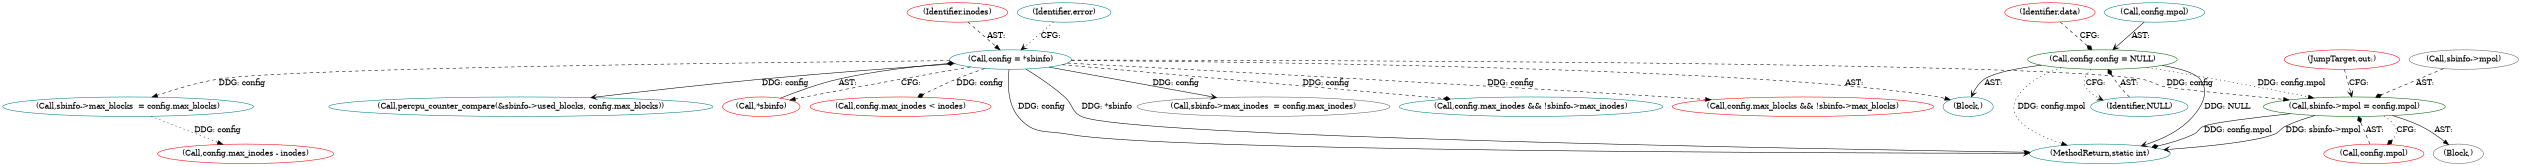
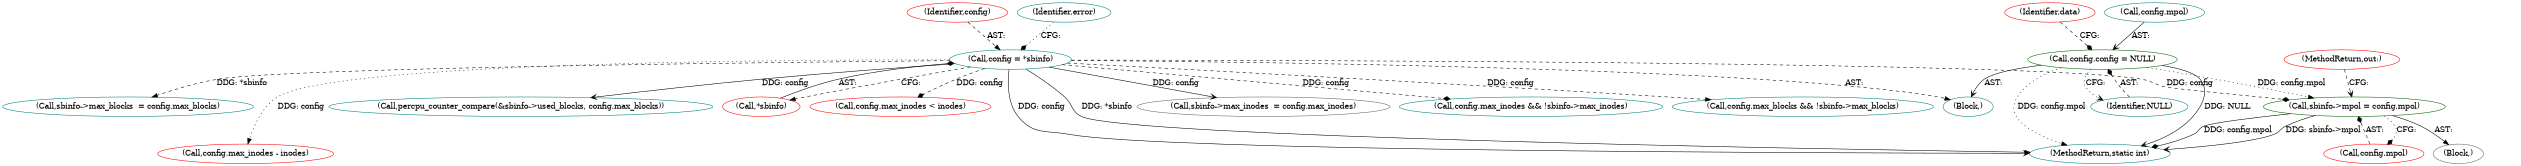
node "(Identifier,inodes)": label "(Identifier,inodes)" -> "(Identifier,config)"
edge "(Identifier,error)" -> "(Call,config = *sbinfo)": arrowhead vee -> diamond
node "(JumpTarget,out:)": label "(JumpTarget,out:)" -> "(MethodReturn,out:)"
node "(Call,sbinfo->mpol)": removed
edge "(Call,config = *sbinfo)" -> "(Call,sbinfo->mpol = config.mpol)": arrowhead normal -> diamond
edge "(Call,config = *sbinfo)" -> "(Call,sbinfo->max_blocks  = config.max_blocks)": label "DDG: config" -> "DDG: *sbinfo"
node "(Call,config.max_blocks && !sbinfo->max_blocks)": color red -> teal
edge "(Call,sbinfo->max_blocks  = config.max_blocks)" -> "(Call,config.max_inodes - inodes)": now "(Call,config = *sbinfo)" -> "(Call,config.max_inodes - inodes)"
